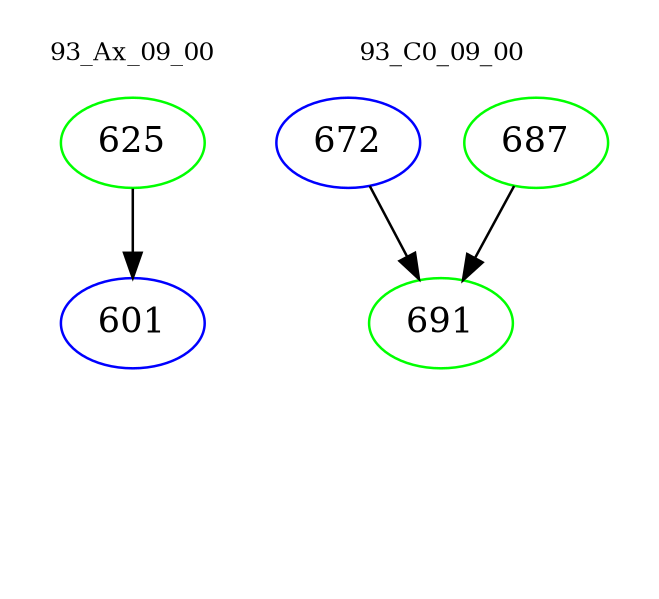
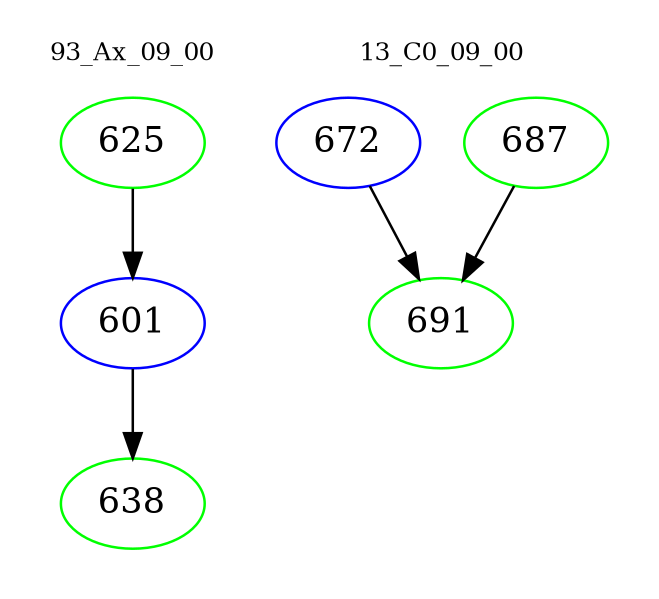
cluster "93_C0_09_00": label "93_C0_09_00" -> "13_C0_09_00"
node "638": added
